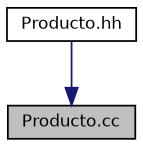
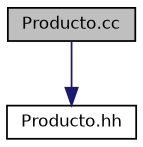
edge "Producto.hh" -> "Producto.cc": reversed
